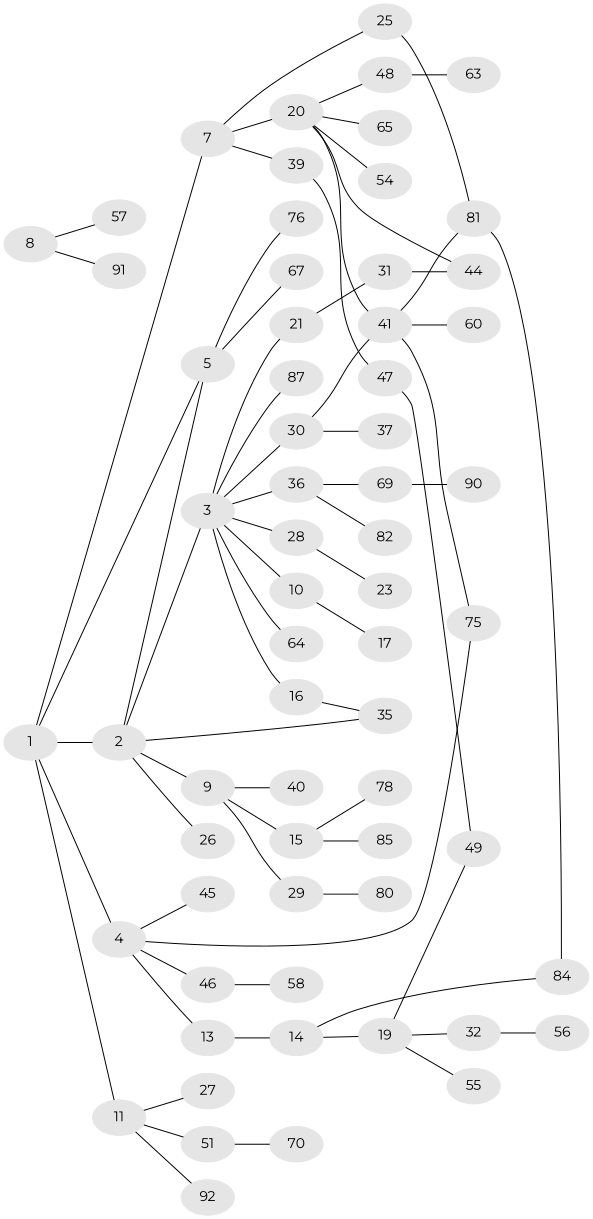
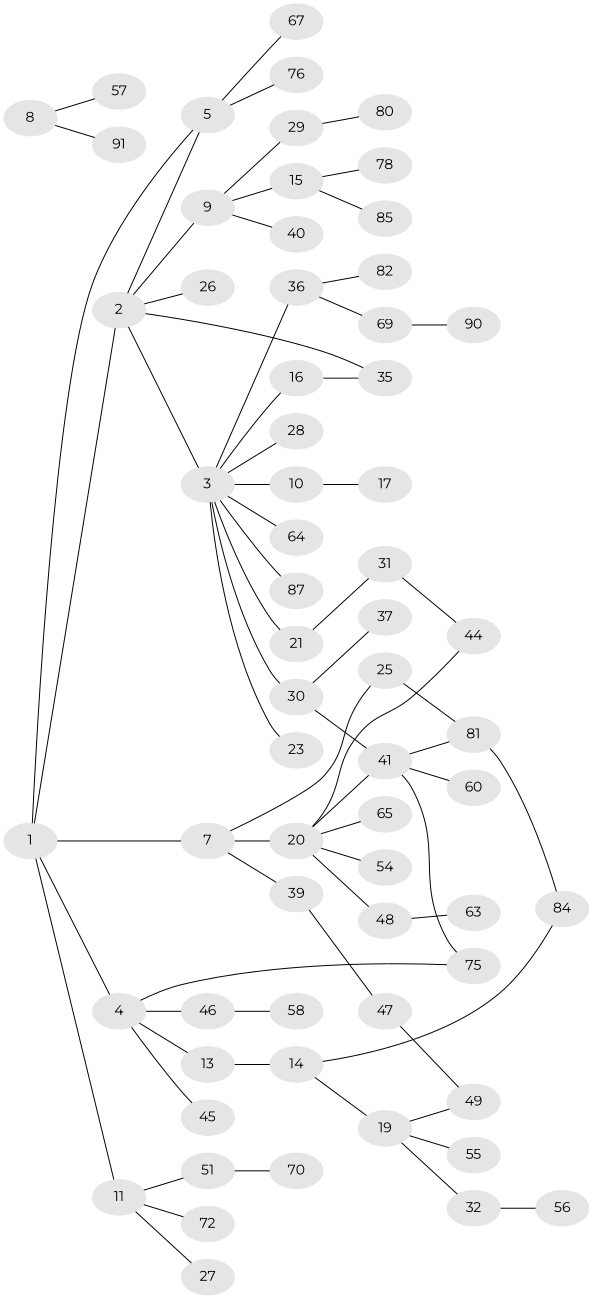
edge "28" -- "23": now "3" -- "23"
node "92": label "92" -> "72"
